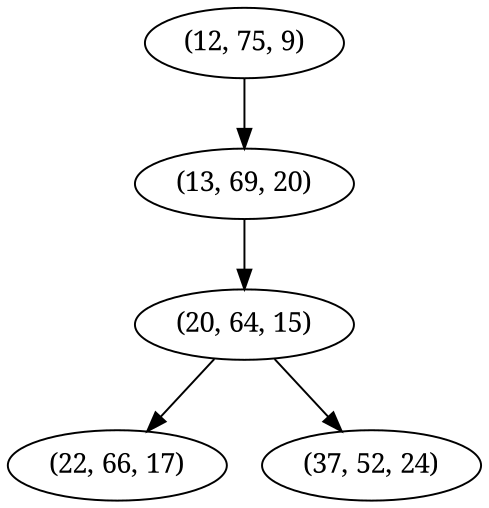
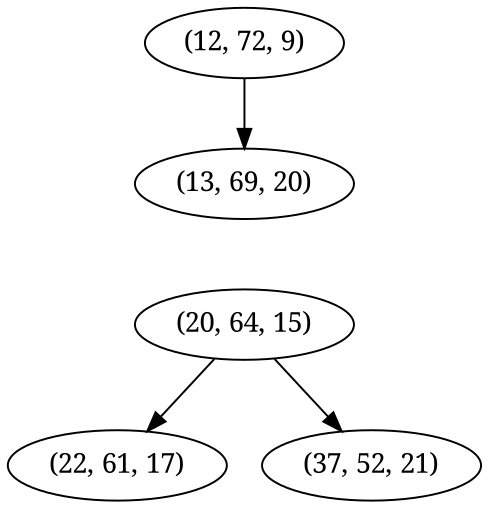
node "(12, 75, 9)": label "(12, 75, 9)" -> "(12, 72, 9)"
edge "(13, 69, 20)" -> "(20, 64, 15)": removed
node "(22, 66, 17)": label "(22, 66, 17)" -> "(22, 61, 17)"
node "(37, 52, 24)": label "(37, 52, 24)" -> "(37, 52, 21)"
